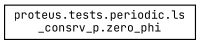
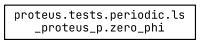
node "proteus.tests.periodic.ls _consrv_p.zero_phi": label "proteus.tests.periodic.ls _consrv_p.zero_phi" -> "proteus.tests.periodic.ls _proteus_p.zero_phi"
